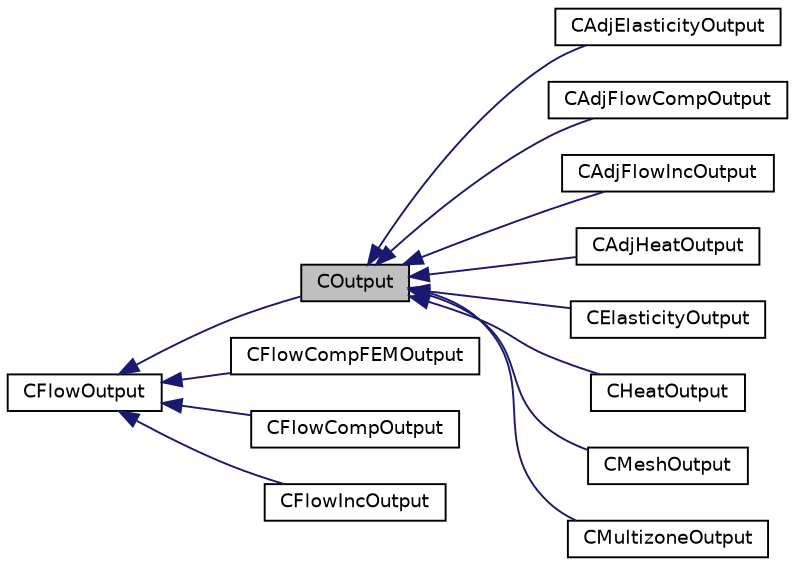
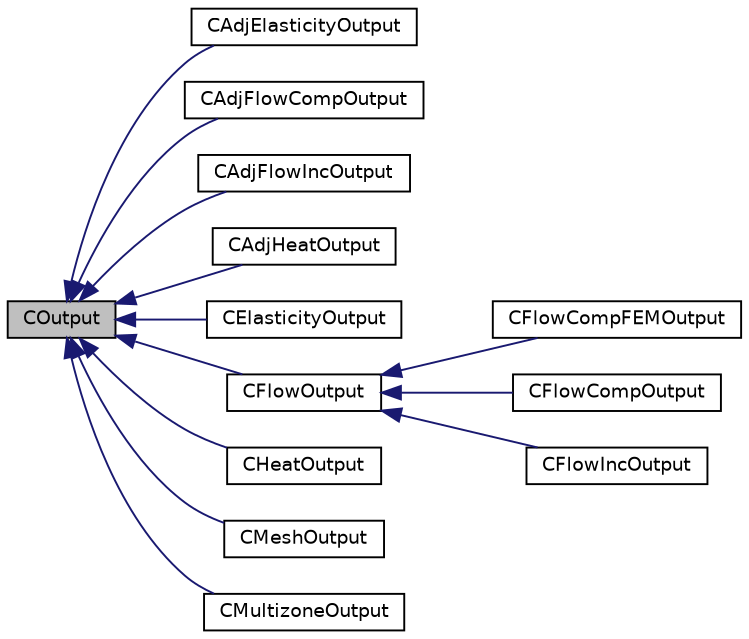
edge "COutput" -> "CFlowOutput": reversed
